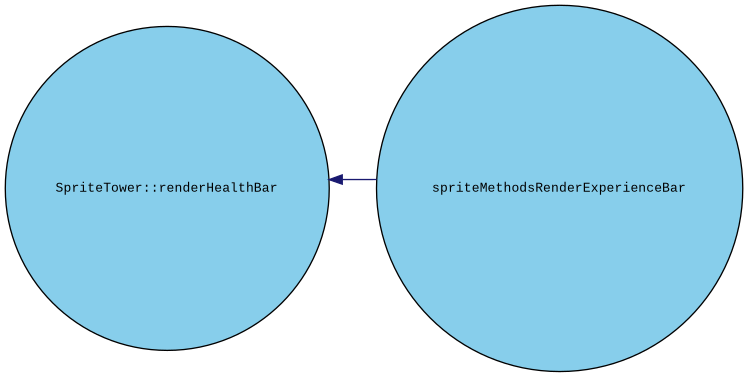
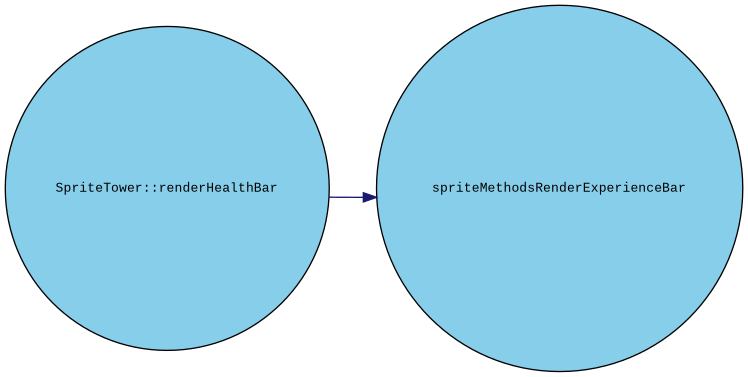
edge "spriteMethodsRenderExperienceBar" -> "SpriteTower::renderHealthBar": reversed
